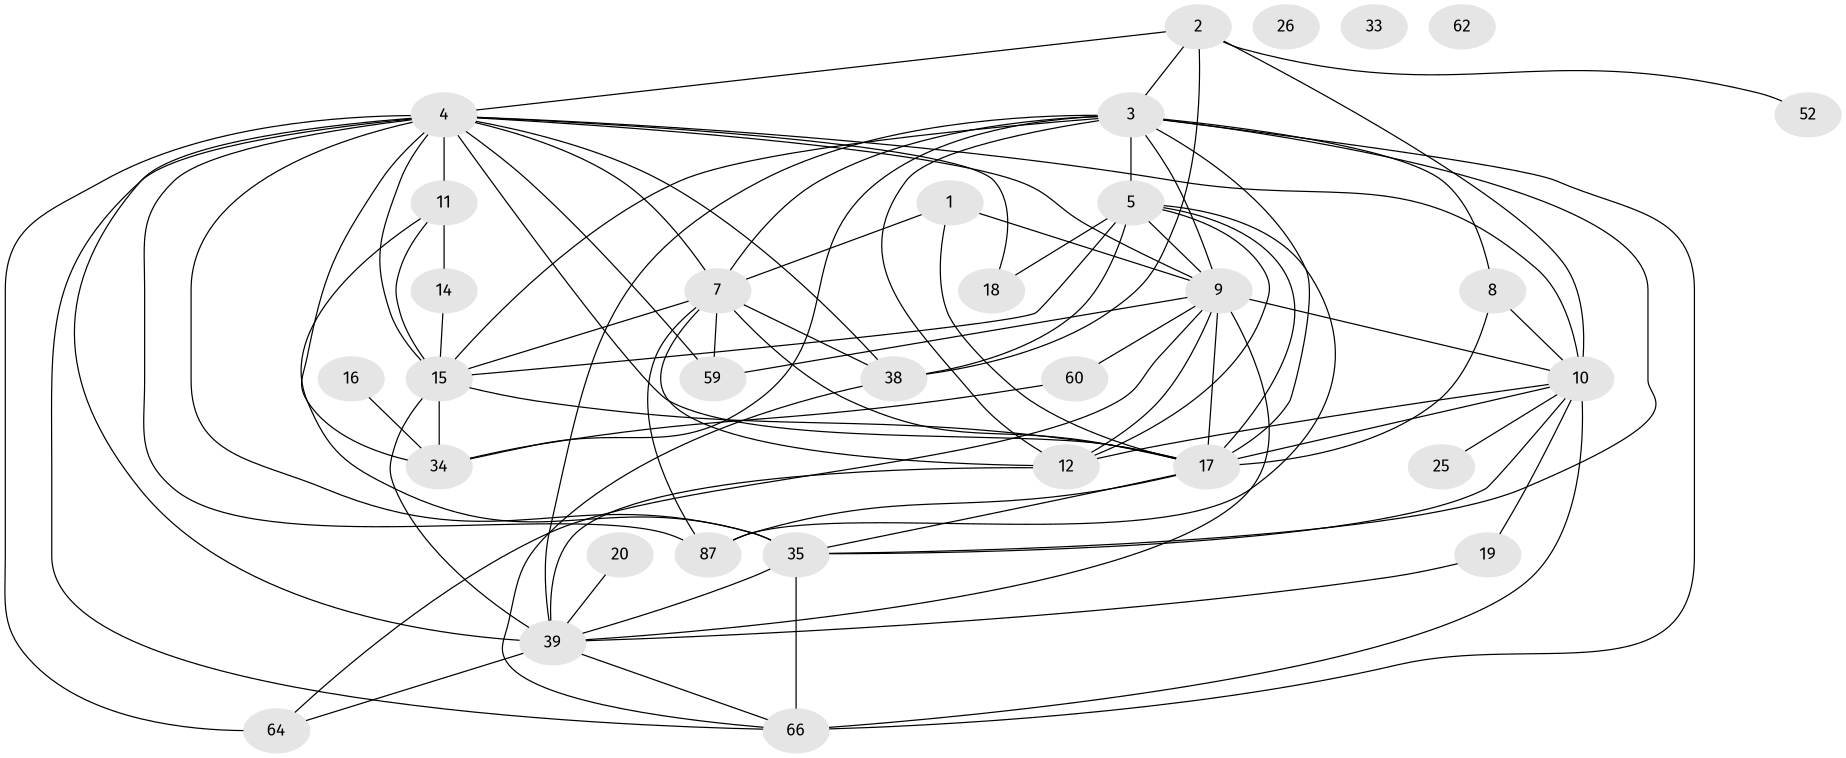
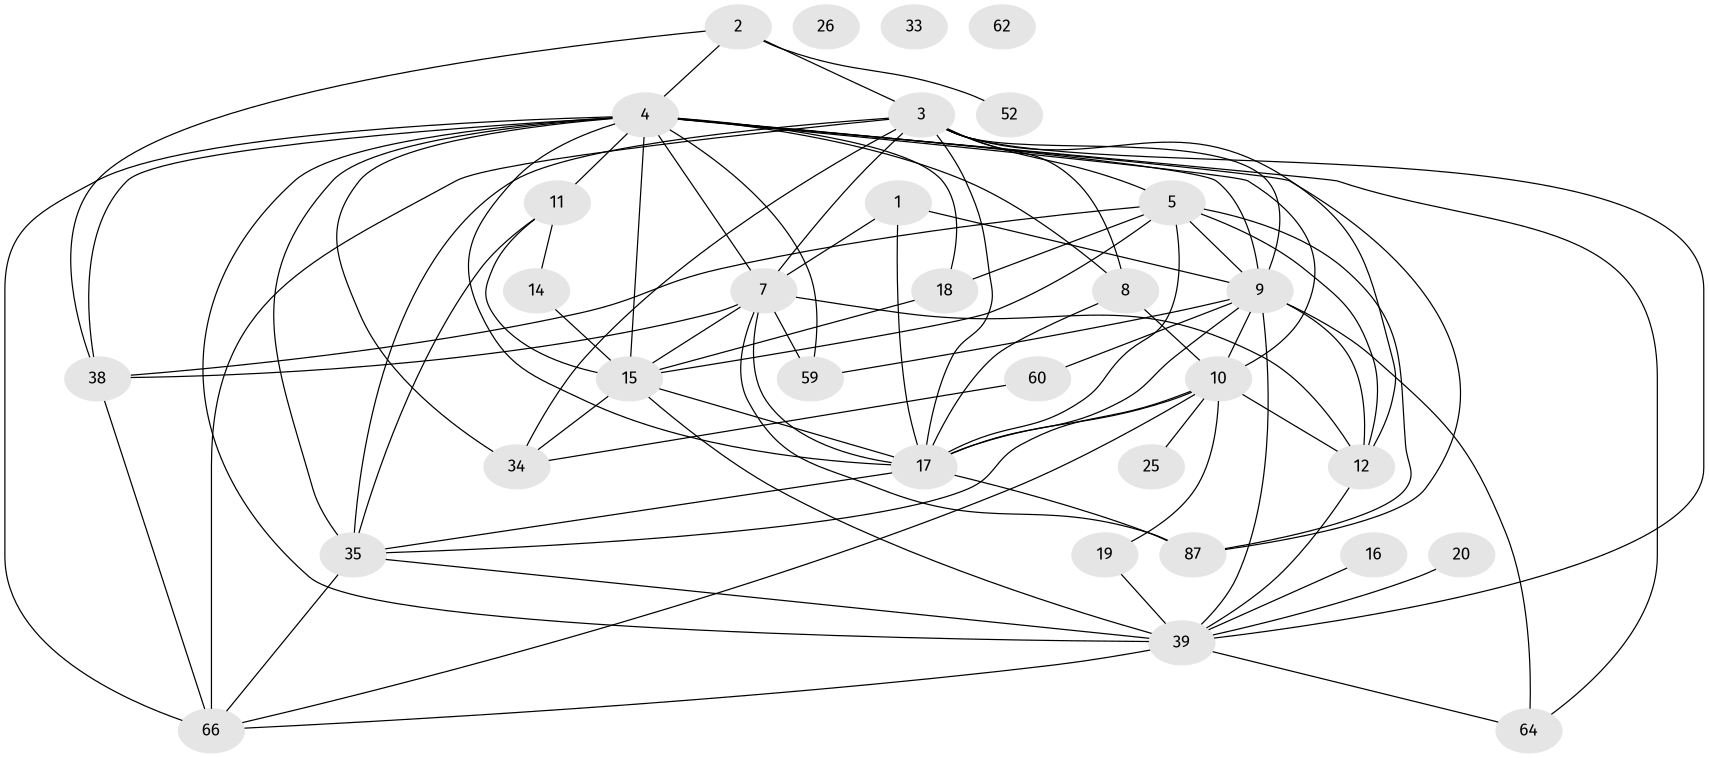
edge "2" -- "10": removed
edge "3" -- "15": now "18" -- "15"
edge "4" -- "8": added
edge "16" -- "34": now "16" -- "39"
